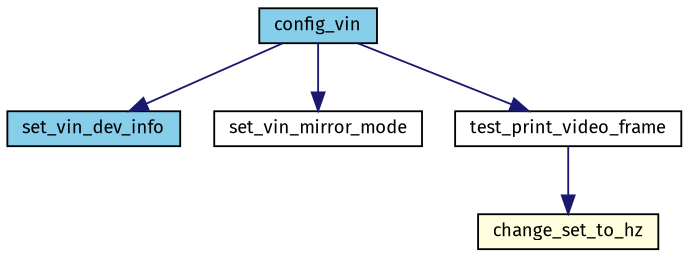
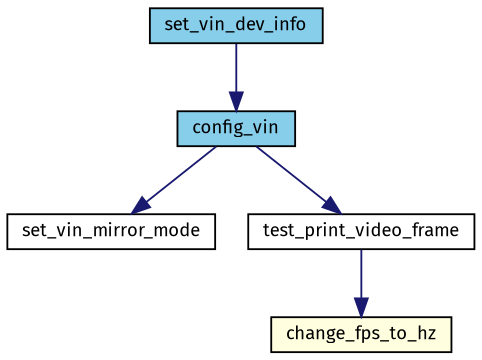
edge "config_vin" -> "set_vin_dev_info": reversed
node "change_set_to_hz": label "change_set_to_hz" -> "change_fps_to_hz"
